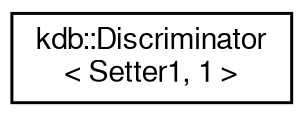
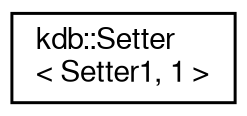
node "kdb::Discriminator < Setter1, 1 >": label "kdb::Discriminator < Setter1, 1 >" -> "kdb::Setter < Setter1, 1 >"
